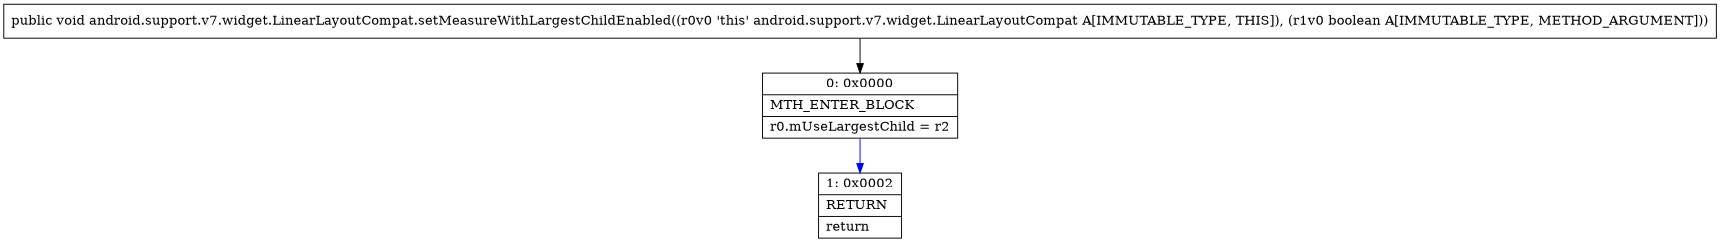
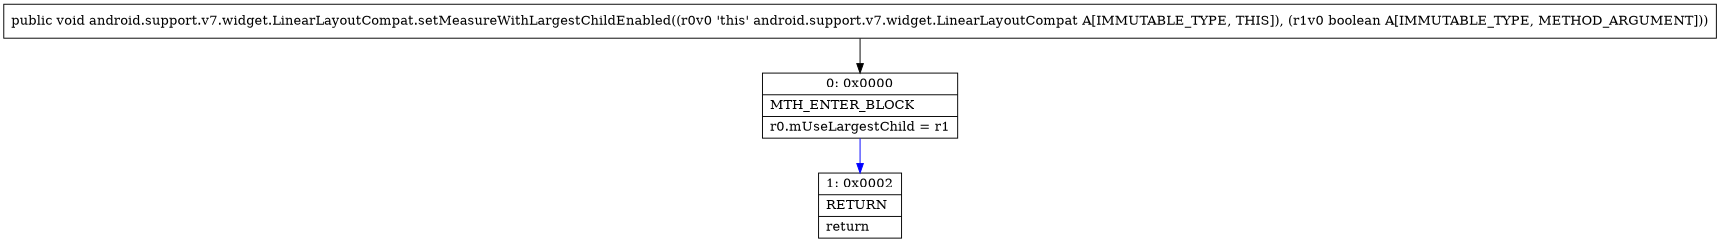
node "0: 0x0000": text "r0.mUseLargestChild = r2" -> "r0.mUseLargestChild = r1"
